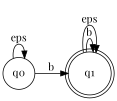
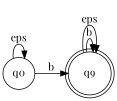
node "q1": label "q1" -> "q9"
